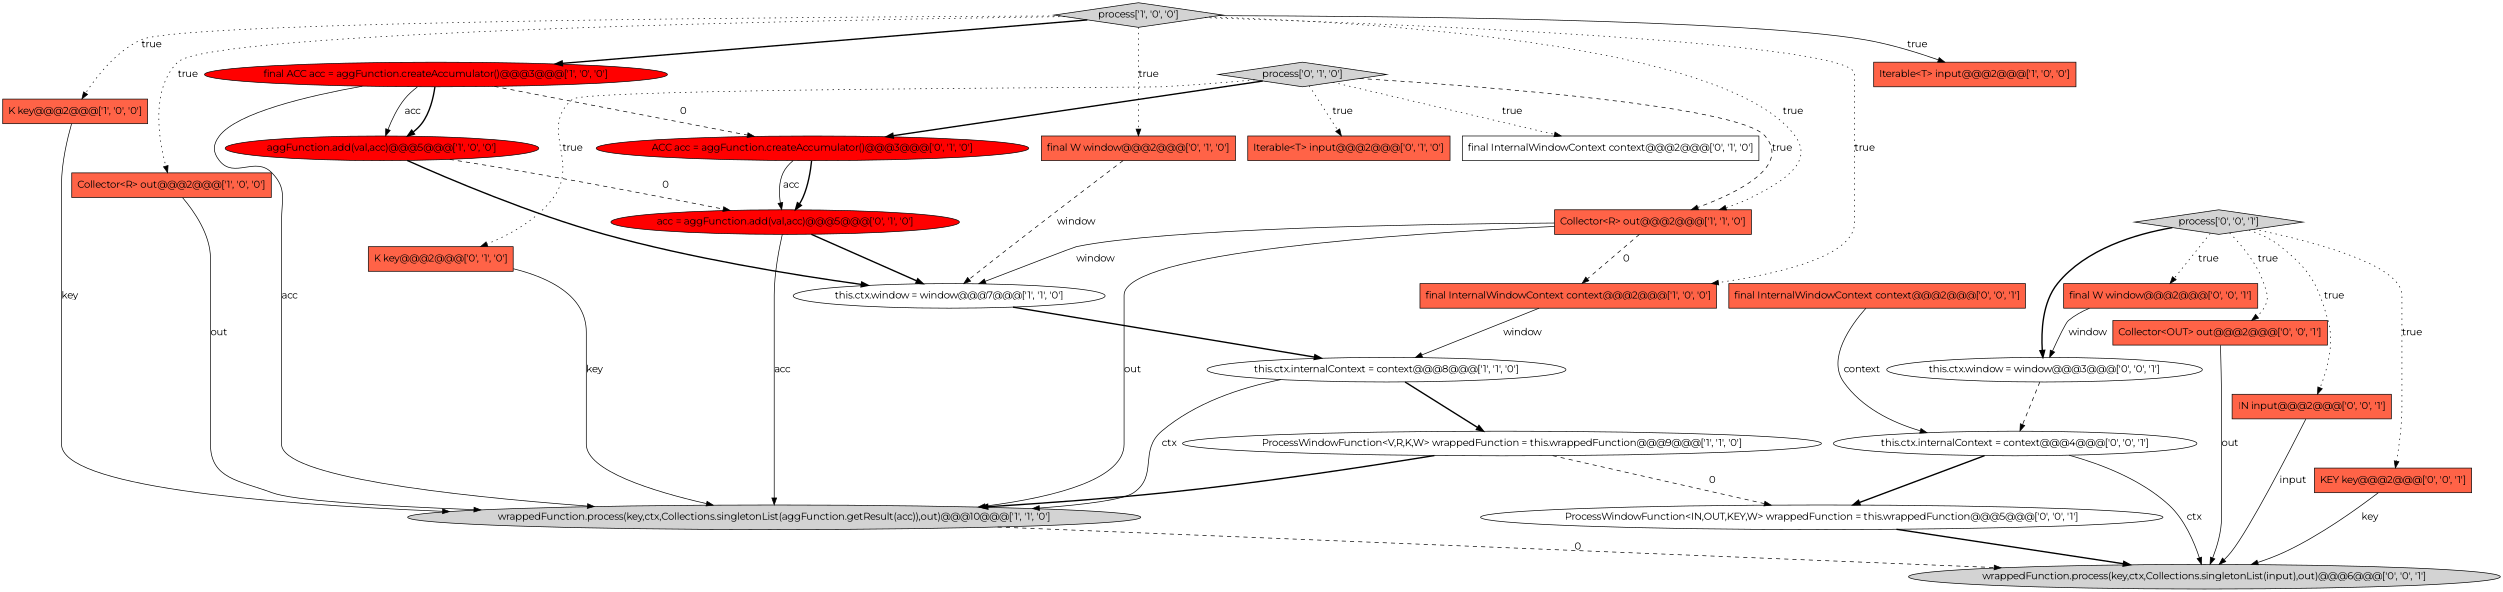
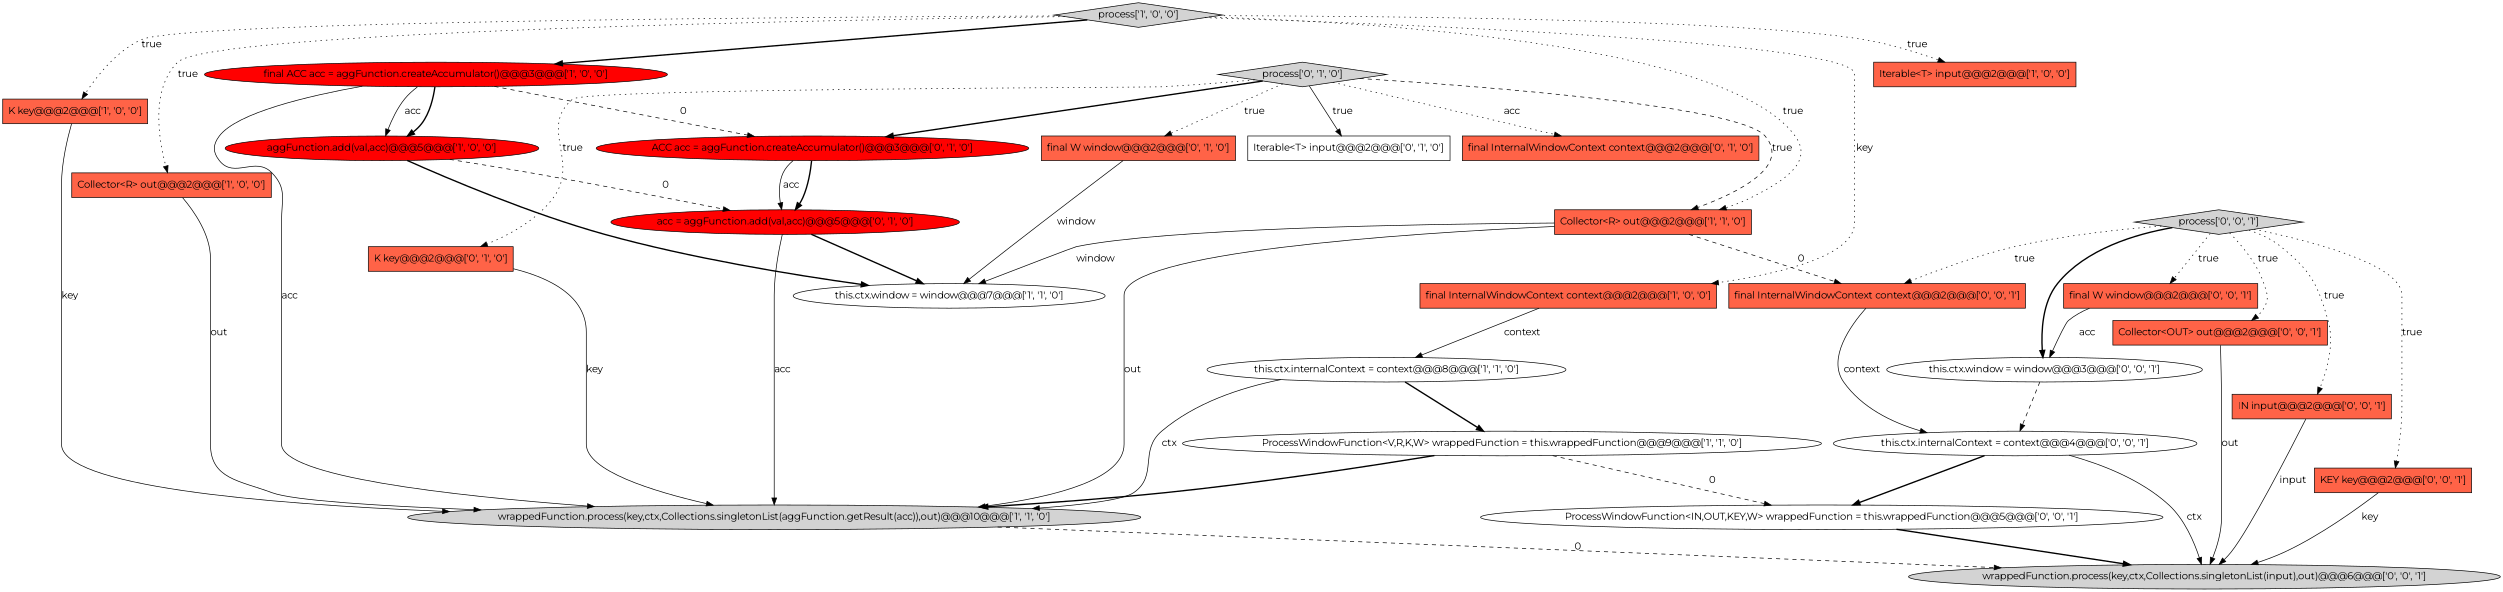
edge "process['1', '0', '0']" -> "Iterable<T> input@@@2@@@['1', '0', '0']": style solid -> dotted
edge "process['1', '0', '0']" -> "final W window@@@2@@@['0', '1', '0']": now "process['0', '1', '0']" -> "final W window@@@2@@@['0', '1', '0']"
edge "process['0', '1', '0']" -> "Iterable<T> input@@@2@@@['0', '1', '0']": style dotted -> solid
edge "process['0', '1', '0']" -> "final InternalWindowContext context@@@2@@@['0', '1', '0']": label "true" -> "acc"
node "Iterable<T> input@@@2@@@['0', '1', '0']": fillcolor tomato -> white
node "final InternalWindowContext context@@@2@@@['0', '1', '0']": fillcolor white -> tomato
edge "process['1', '0', '0']" -> "final InternalWindowContext context@@@2@@@['1', '0', '0']": label "true" -> "key"
edge "final W window@@@2@@@['0', '1', '0']" -> "this.ctx.window = window@@@7@@@['1', '1', '0']": style dashed -> solid
edge "process['0', '0', '1']" -> "final InternalWindowContext context@@@2@@@['0', '0', '1']": added, label "true"
edge "Collector<R> out@@@2@@@['1', '1', '0']" -> "final InternalWindowContext context@@@2@@@['1', '0', '0']": now "Collector<R> out@@@2@@@['1', '1', '0']" -> "final InternalWindowContext context@@@2@@@['0', '0', '1']"
edge "this.ctx.window = window@@@7@@@['1', '1', '0']" -> "this.ctx.internalContext = context@@@8@@@['1', '1', '0']": removed
edge "final InternalWindowContext context@@@2@@@['1', '0', '0']" -> "this.ctx.internalContext = context@@@8@@@['1', '1', '0']": label "window" -> "context"
edge "final W window@@@2@@@['0', '0', '1']" -> "this.ctx.window = window@@@3@@@['0', '0', '1']": label "window" -> "acc"
